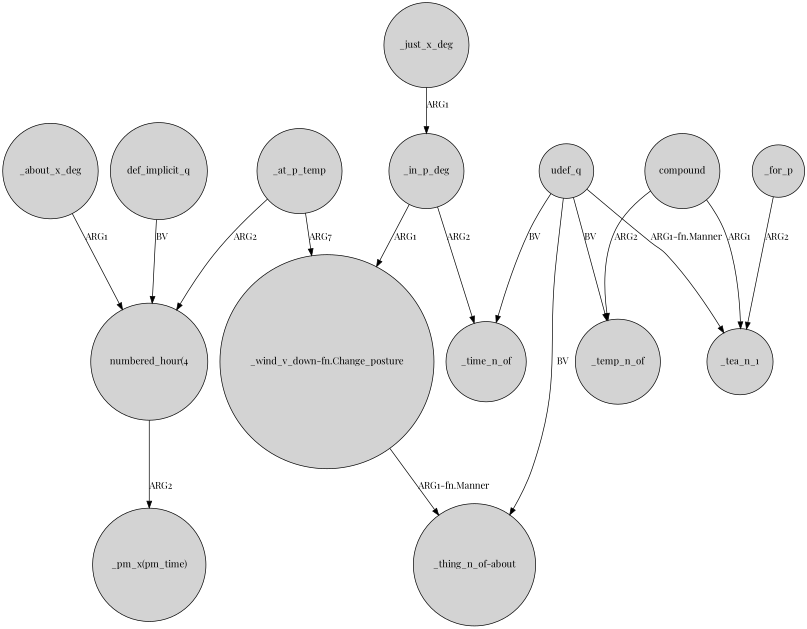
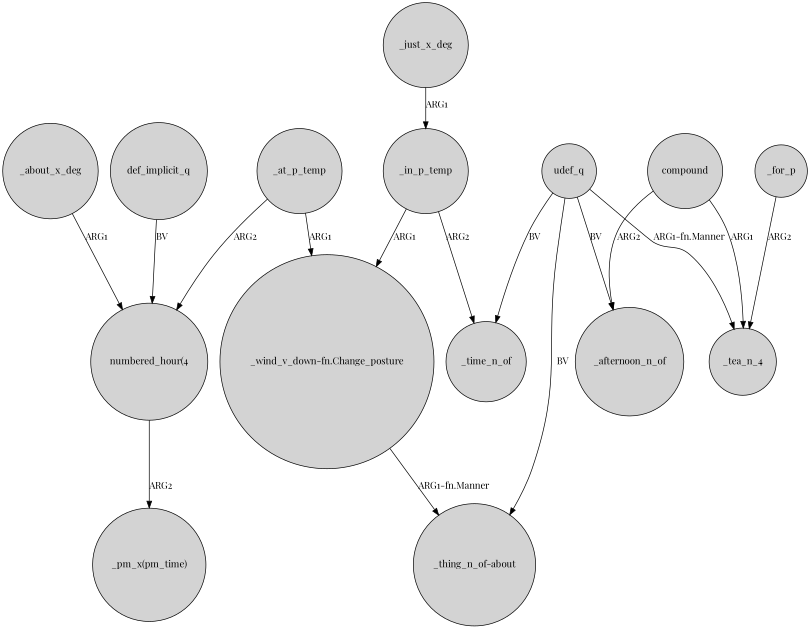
node "_in_p_deg": label "_in_p_deg" -> "_in_p_temp"
edge "_at_p_temp" -> "_wind_v_down-fn.Change_posture": label "ARG7" -> "ARG1"
node "_temp_n_of": label "_temp_n_of" -> "_afternoon_n_of"
node "_tea_n_1": label "_tea_n_1" -> "_tea_n_4"
